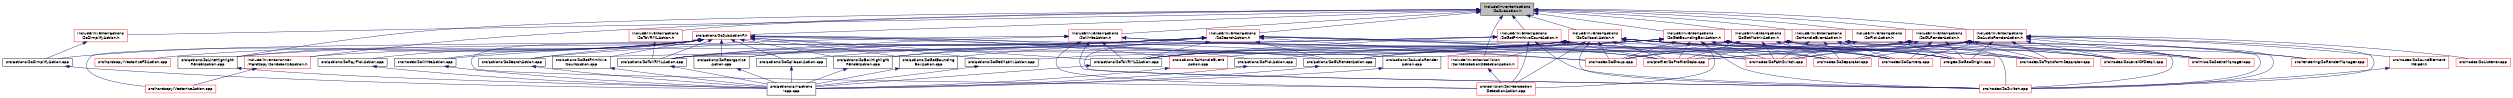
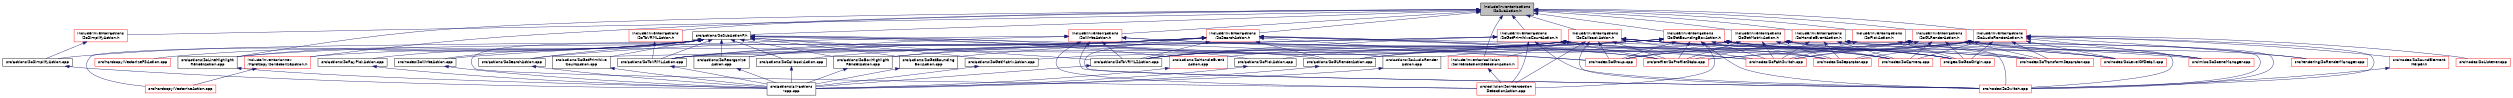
node "src/actions/SoSubActionP.h": color red -> black
